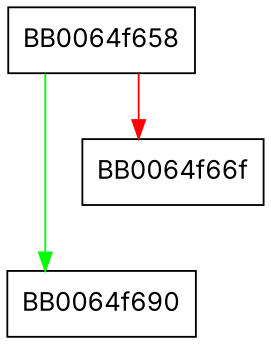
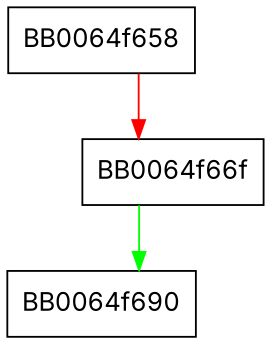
edge "BB0064f658" -> "BB0064f690": now "BB0064f66f" -> "BB0064f690"
